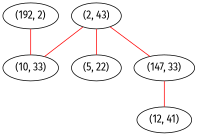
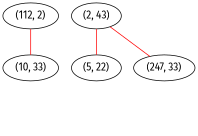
node "(192, 2)": label "(192, 2)" -> "(112, 2)"
edge "(2, 43)" -- "(10, 33)": removed
node "(147, 33)": label "(147, 33)" -> "(247, 33)"
node "(12, 41)": removed
